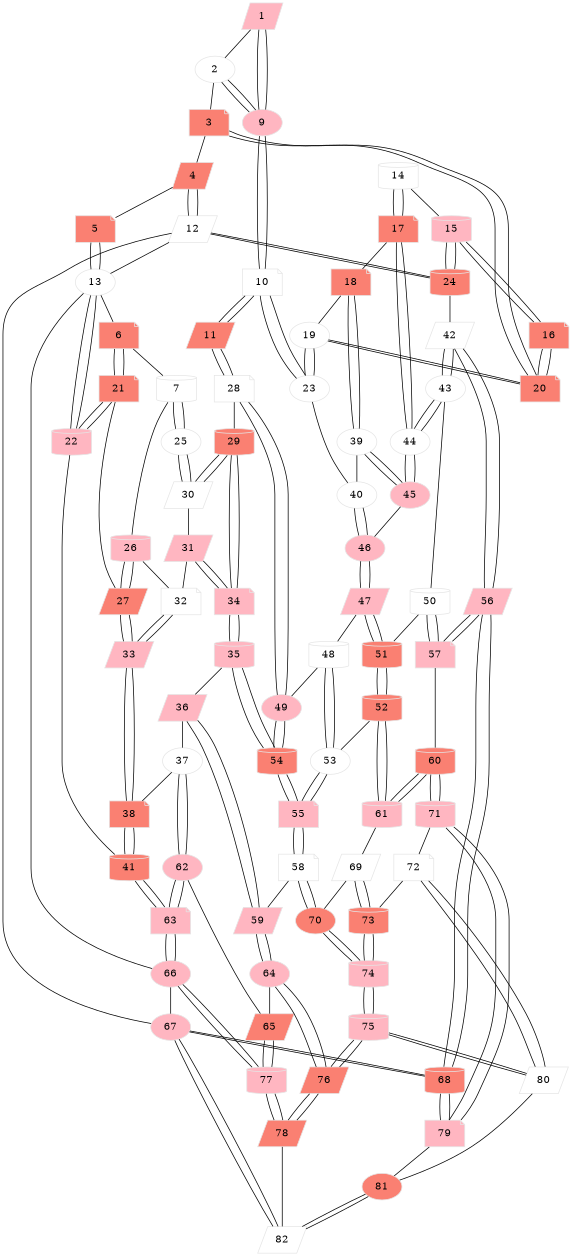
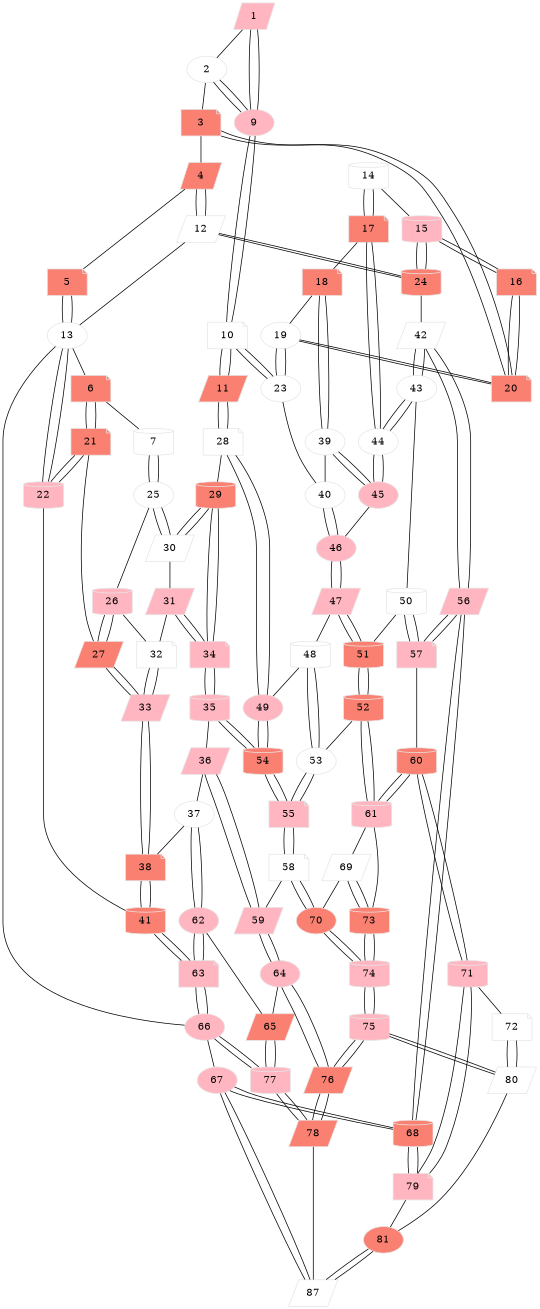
edge "7" -- "26": now "25" -- "26"
edge "12" -- "67": removed
edge "72" -- "73": now "61" -- "73"
node "82": label "82" -> "87"
